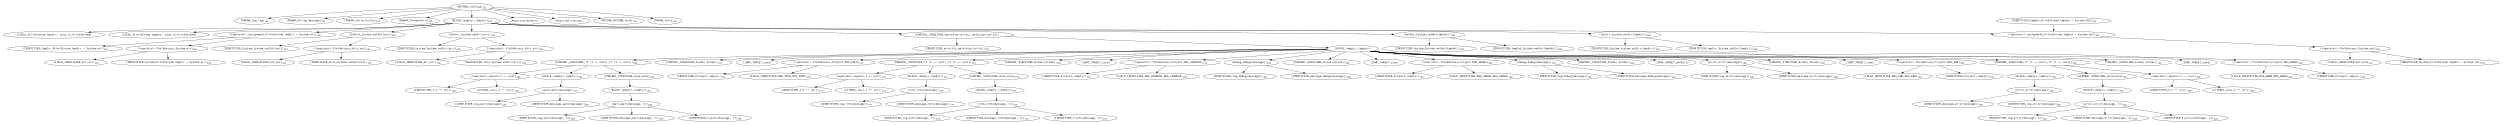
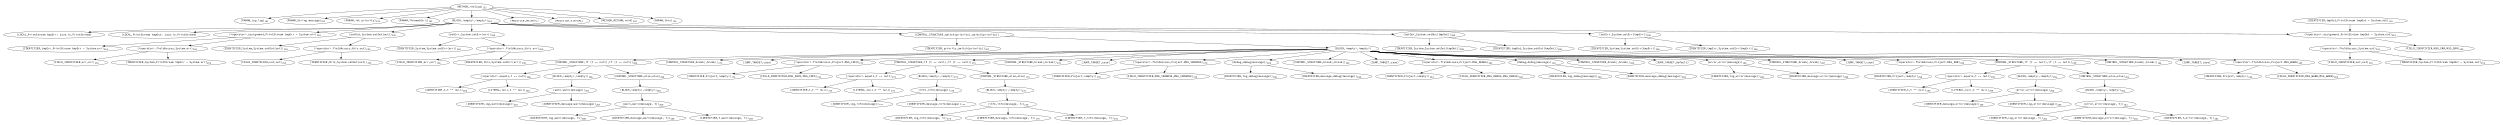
edge "(<operator>.fieldAccess,Project.MSG_ERR)" -> "(FIELD_IDENTIFIER,MSG_ERR,MSG_ERR)": now "(<operator>.assignment,PrintStream tmpOut = System.out)" -> "(FIELD_IDENTIFIER,MSG_ERR,MSG_ERR)"
